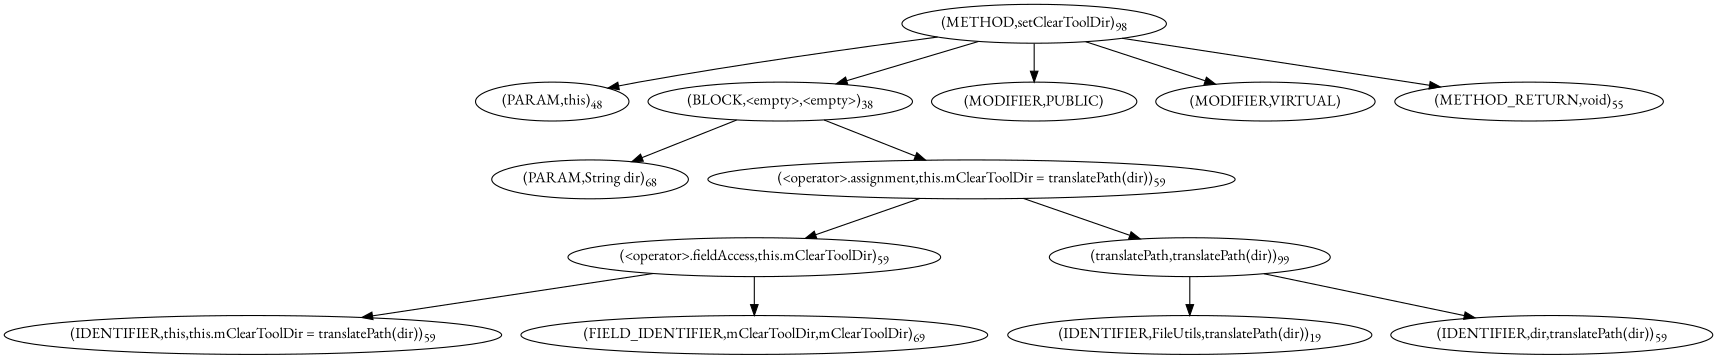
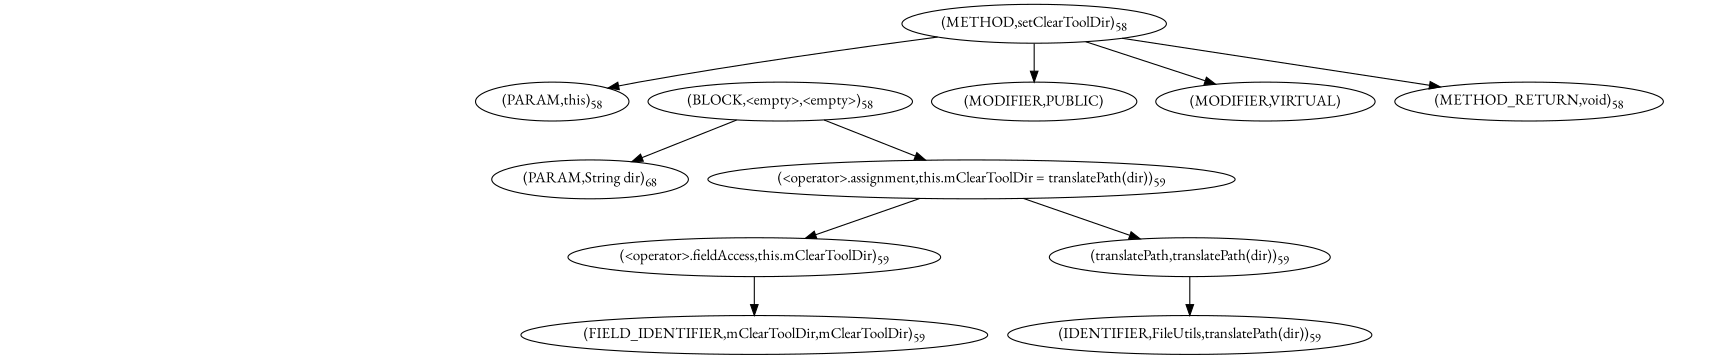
node "(METHOD,setClearToolDir)": text "98" -> "58"
edge "(METHOD,setClearToolDir)" -> "(BLOCK,<empty>,<empty>)": removed
node "(PARAM,this)": text "48" -> "58"
node "(BLOCK,<empty>,<empty>)": text "38" -> "58"
node "(METHOD_RETURN,void)": text "55" -> "58"
node "(translatePath,translatePath(dir))": text "99" -> "59"
node "(FIELD_IDENTIFIER,mClearToolDir,mClearToolDir)": text "69" -> "59"
node "(IDENTIFIER,FileUtils,translatePath(dir))": text "19" -> "59"
node "(IDENTIFIER,this,this.mClearToolDir = translatePath(dir))": removed
node "(IDENTIFIER,dir,translatePath(dir))": removed
